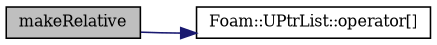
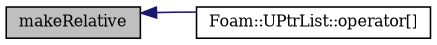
edge "makeRelative" -> "Foam::UPtrList::operator[]": reversed
